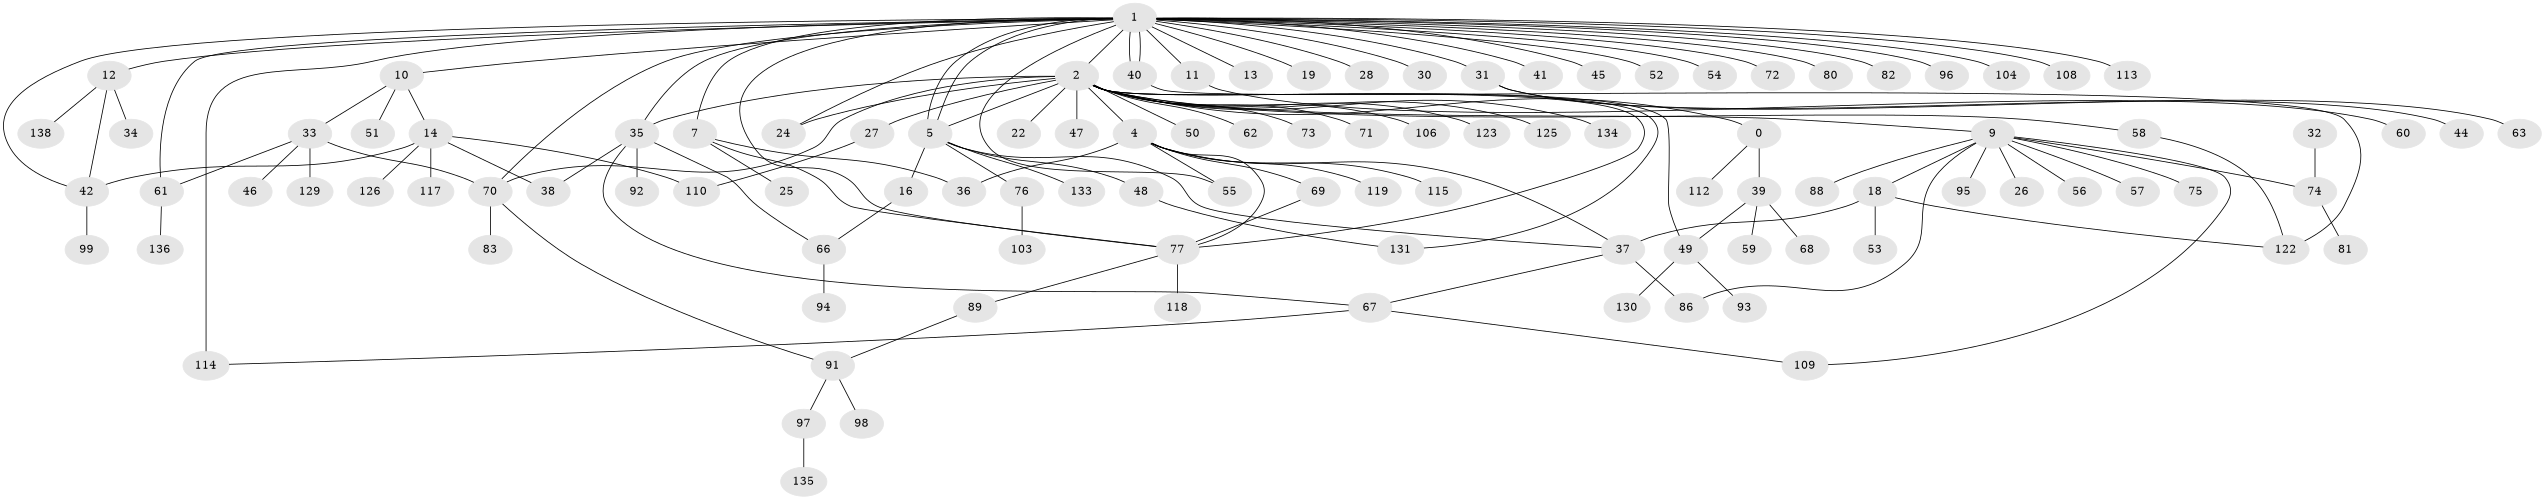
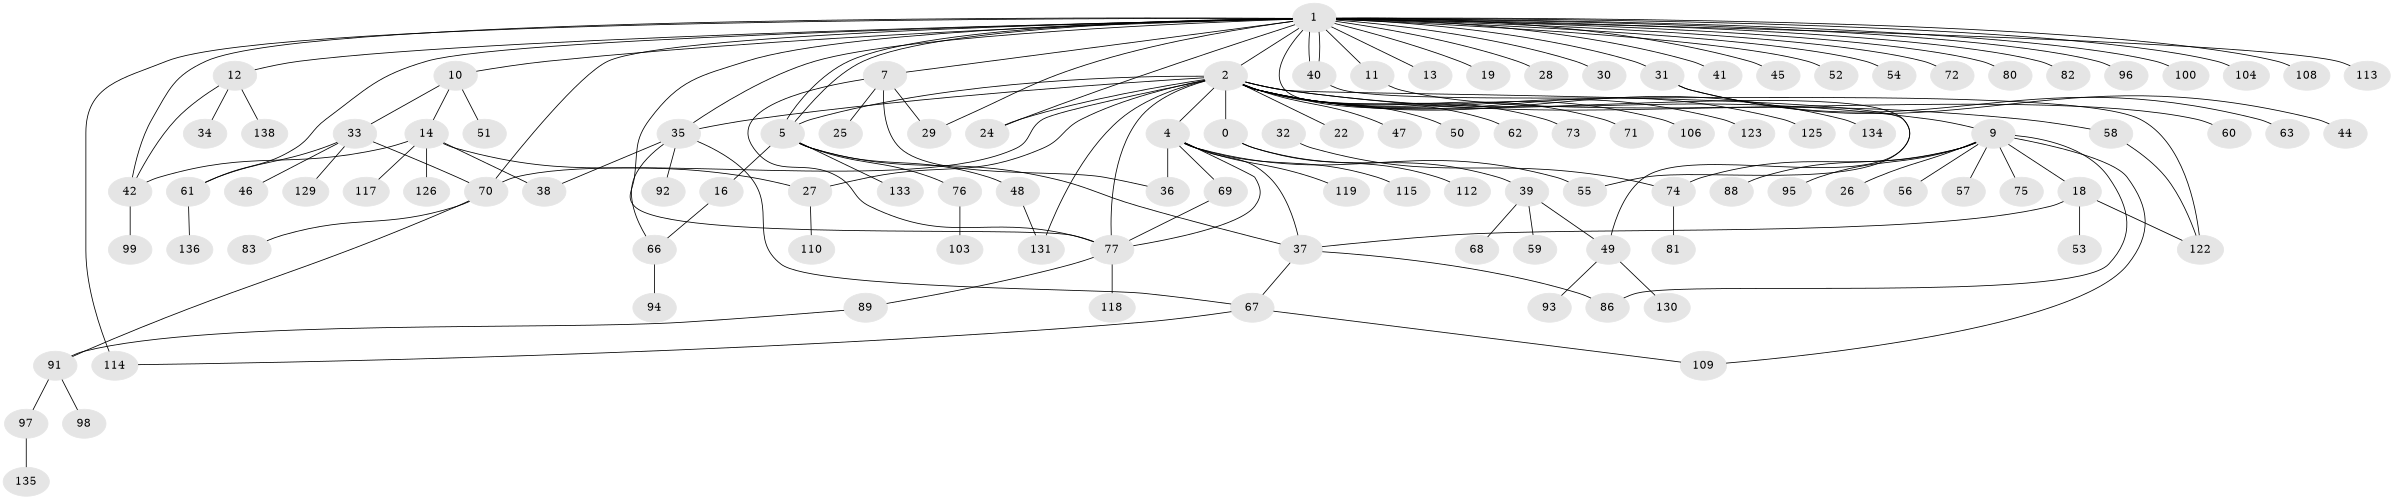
node "100": added
node "29": added
edge "14" -- "110": now "14" -- "27"
